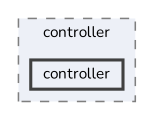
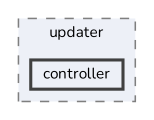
cluster "controller": label "controller" -> "updater"
